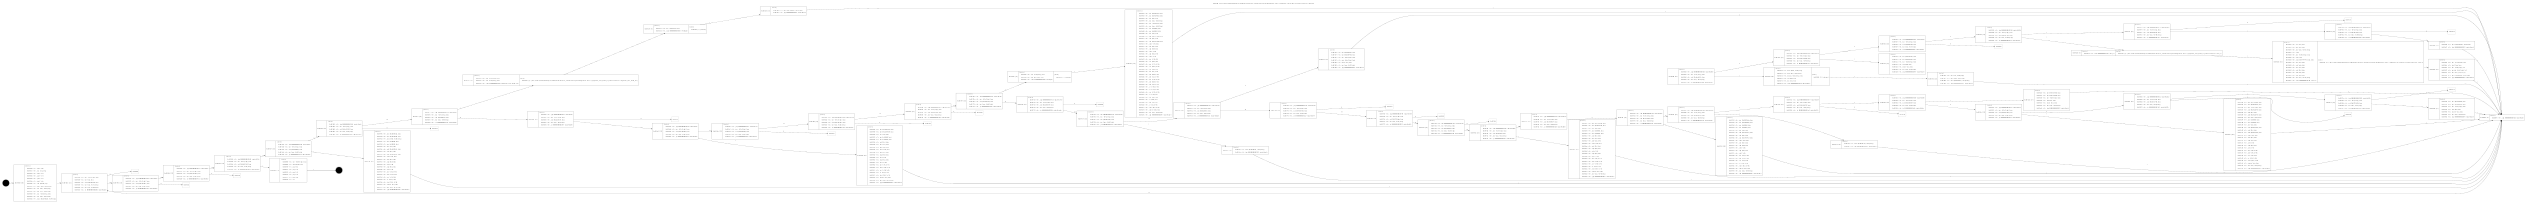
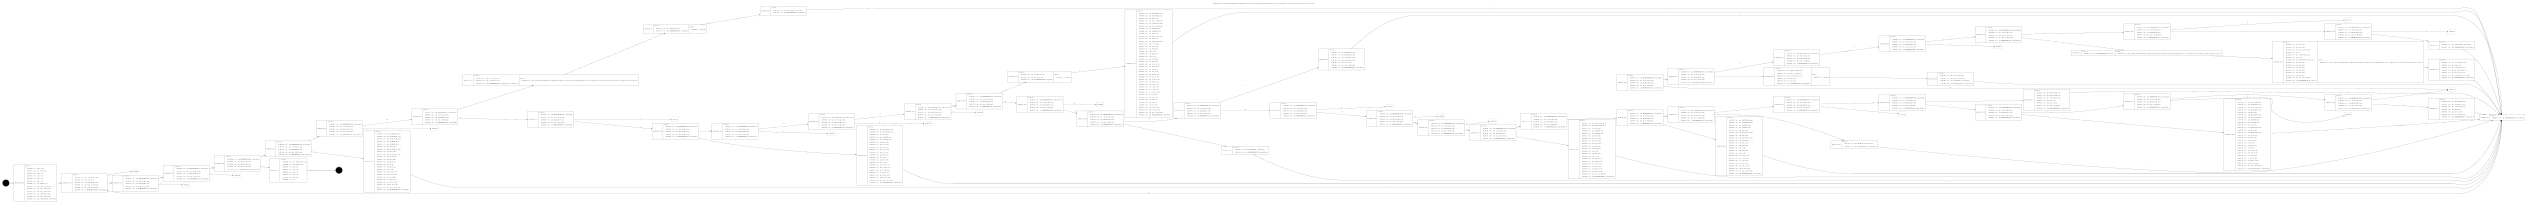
node "0x401ac2 [27]": removed
node "0x401897 [25]": added
